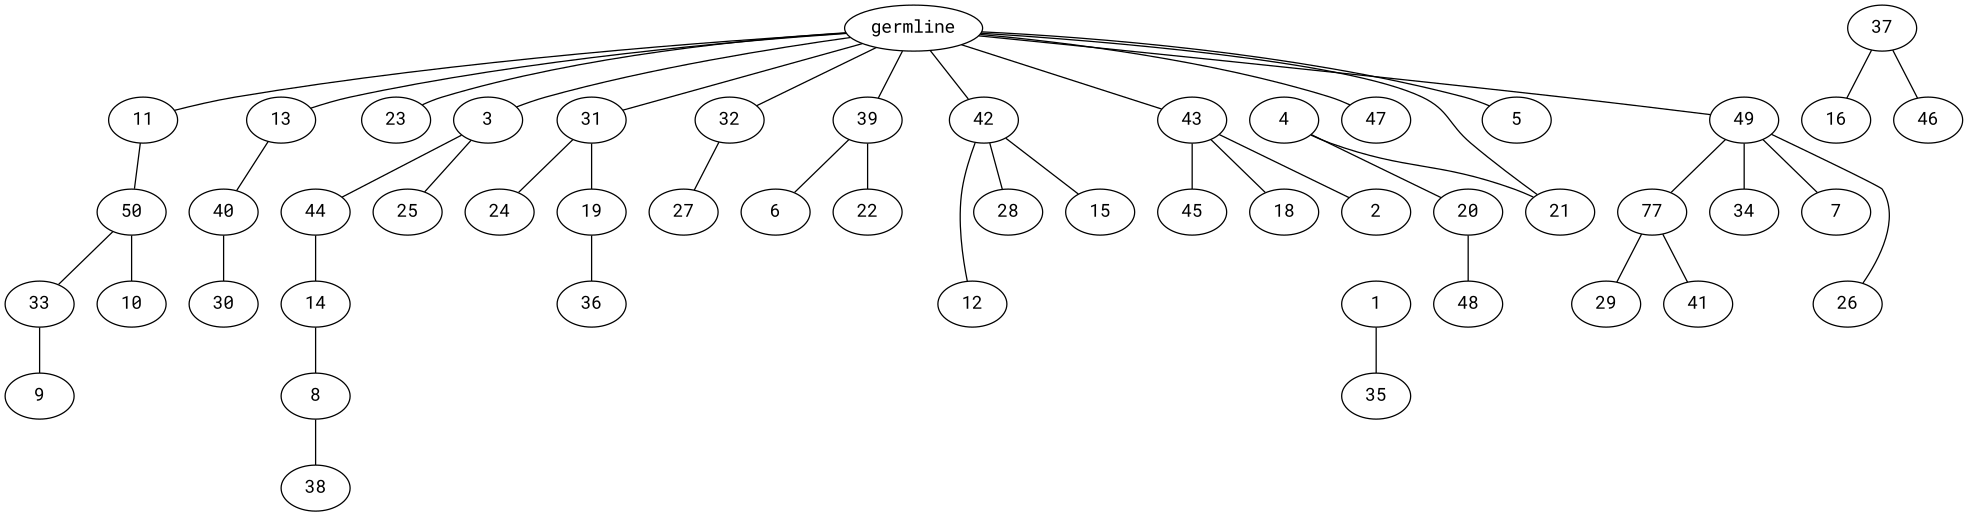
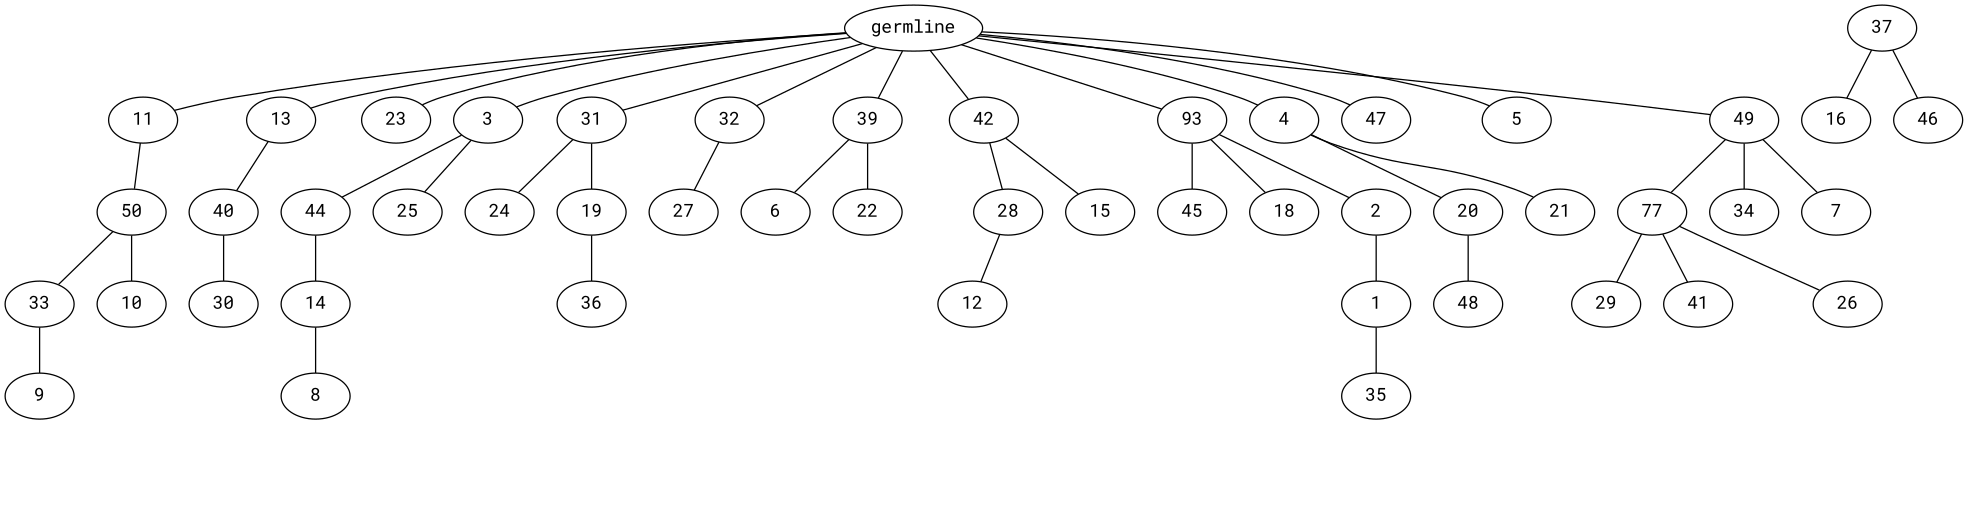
edge "germline" -- "21": now "germline" -- "4"
node "43": label "43" -> "93"
edge "49" -- "26": now "77" -- "26"
edge "42" -- "12": now "28" -- "12"
edge "2" -- "1": added
node "38": removed
